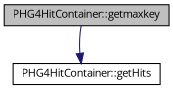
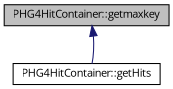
edge "PHG4HitContainer::getmaxkey" -> "PHG4HitContainer::getHits": reversed
